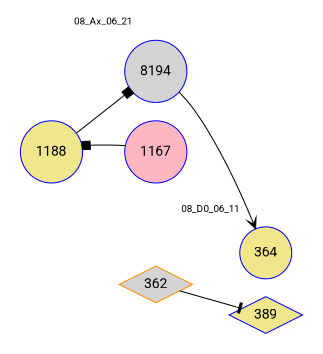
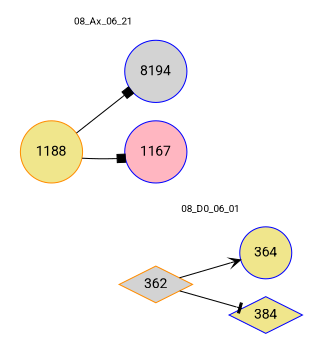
edge "1167" -> "1188": reversed
node "1188": color blue -> darkorange
edge "8194" -> "364": now "362" -> "364"
cluster "08_D0_06_11": label "08_D0_06_11" -> "08_D0_06_01"
node "389": label "389" -> "384"
